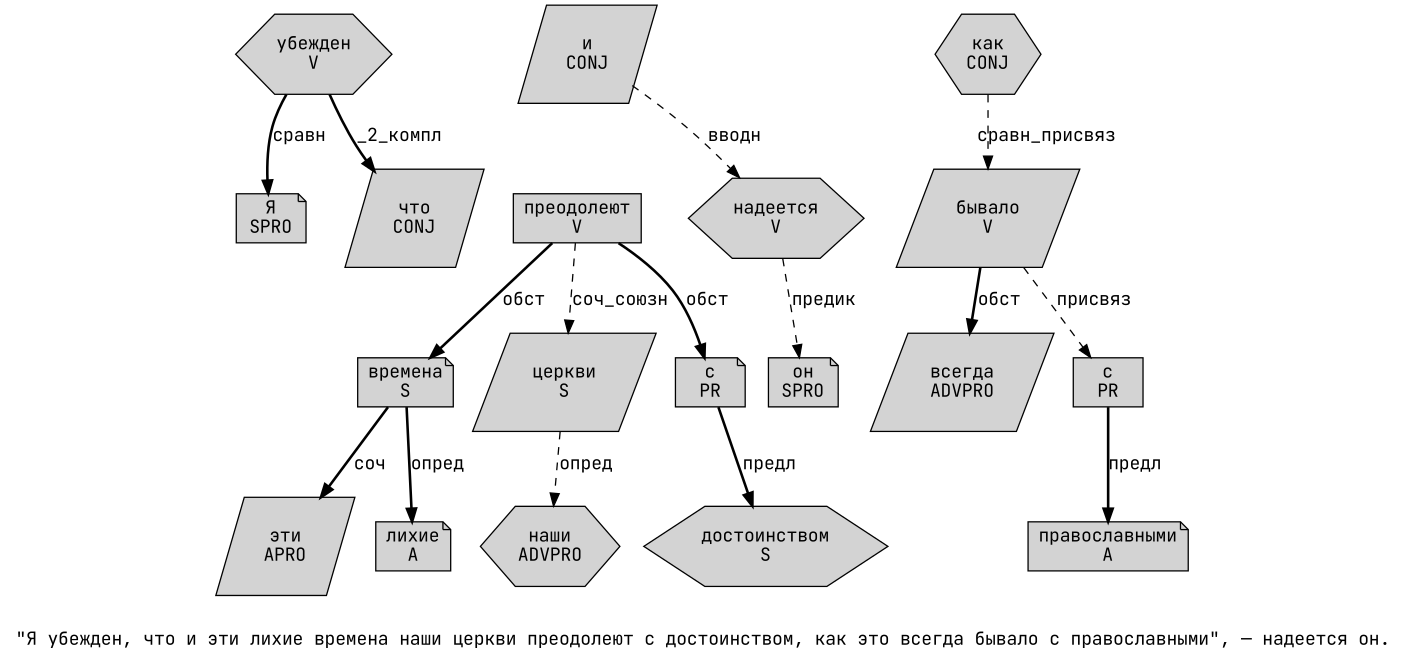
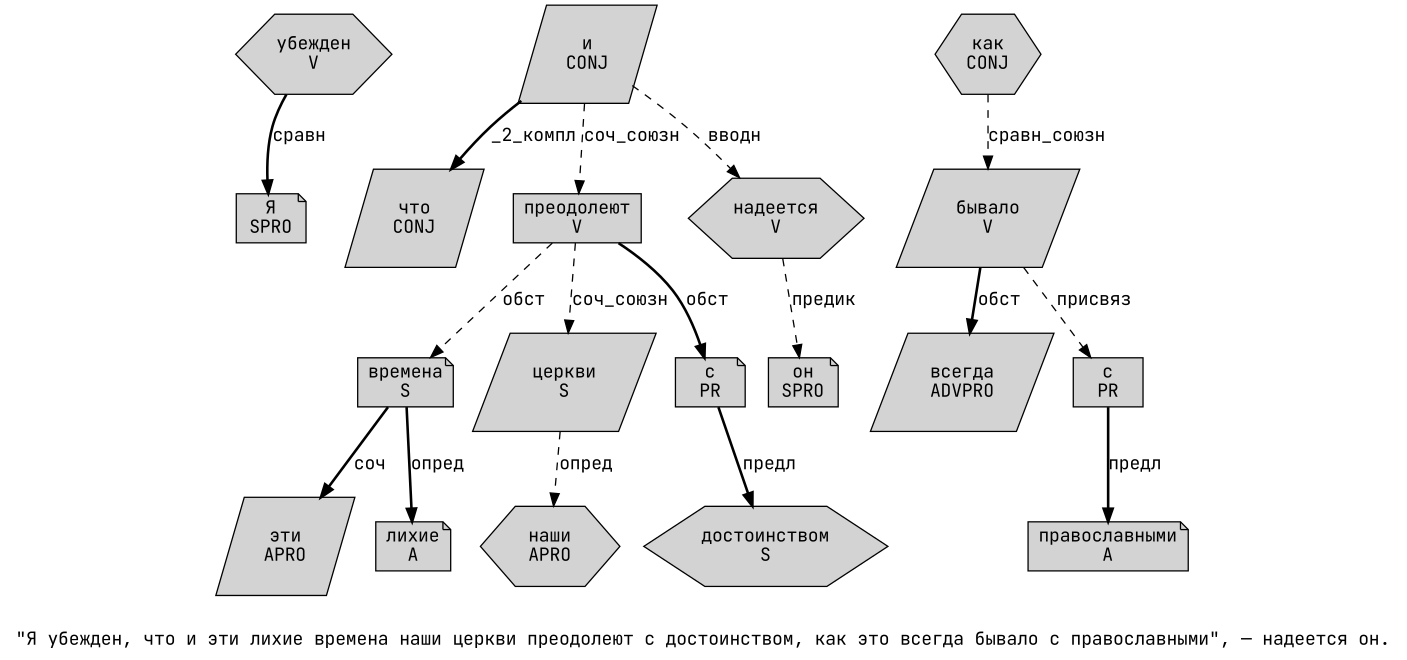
edge "убежден V" -> "что CONJ": now "и CONJ" -> "что CONJ"
edge "как CONJ" -> "бывало V": label "сравн_присвяз" -> "сравн_союзн"
edge "и CONJ" -> "преодолеют V": added, label "соч_союзн"
edge "преодолеют V" -> "времена S": style bold -> dashed
node "наши ADVPRO": label "наши ADVPRO" -> "наши APRO"
